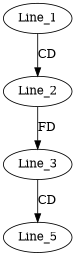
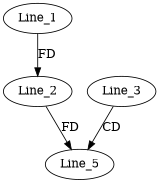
edge "Line_1" -> "Line_2": label "CD" -> "FD"
edge "Line_2" -> "Line_3": now "Line_2" -> "Line_5"
